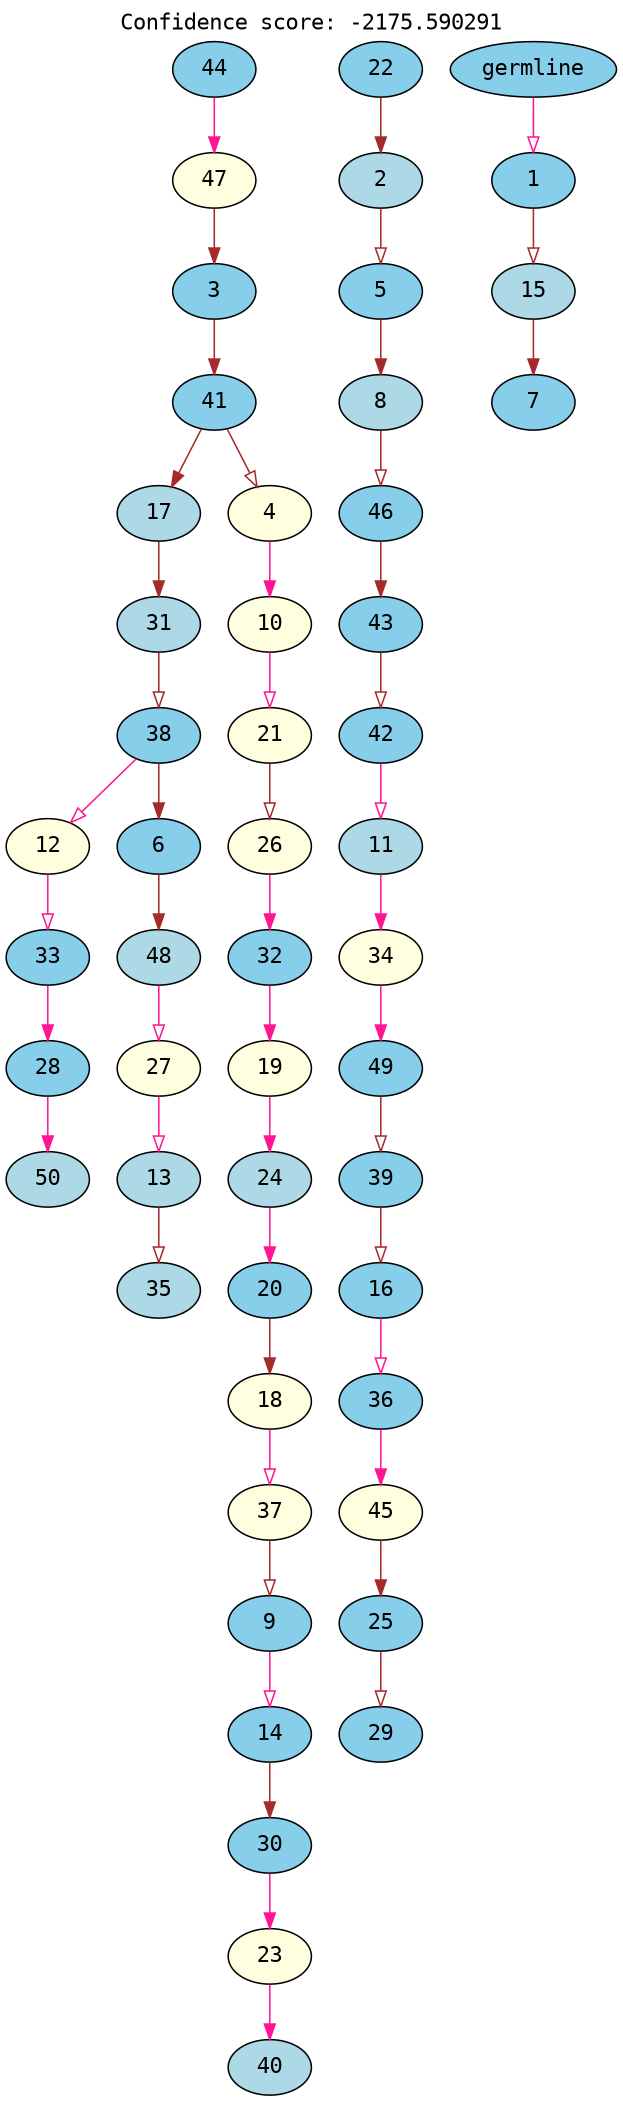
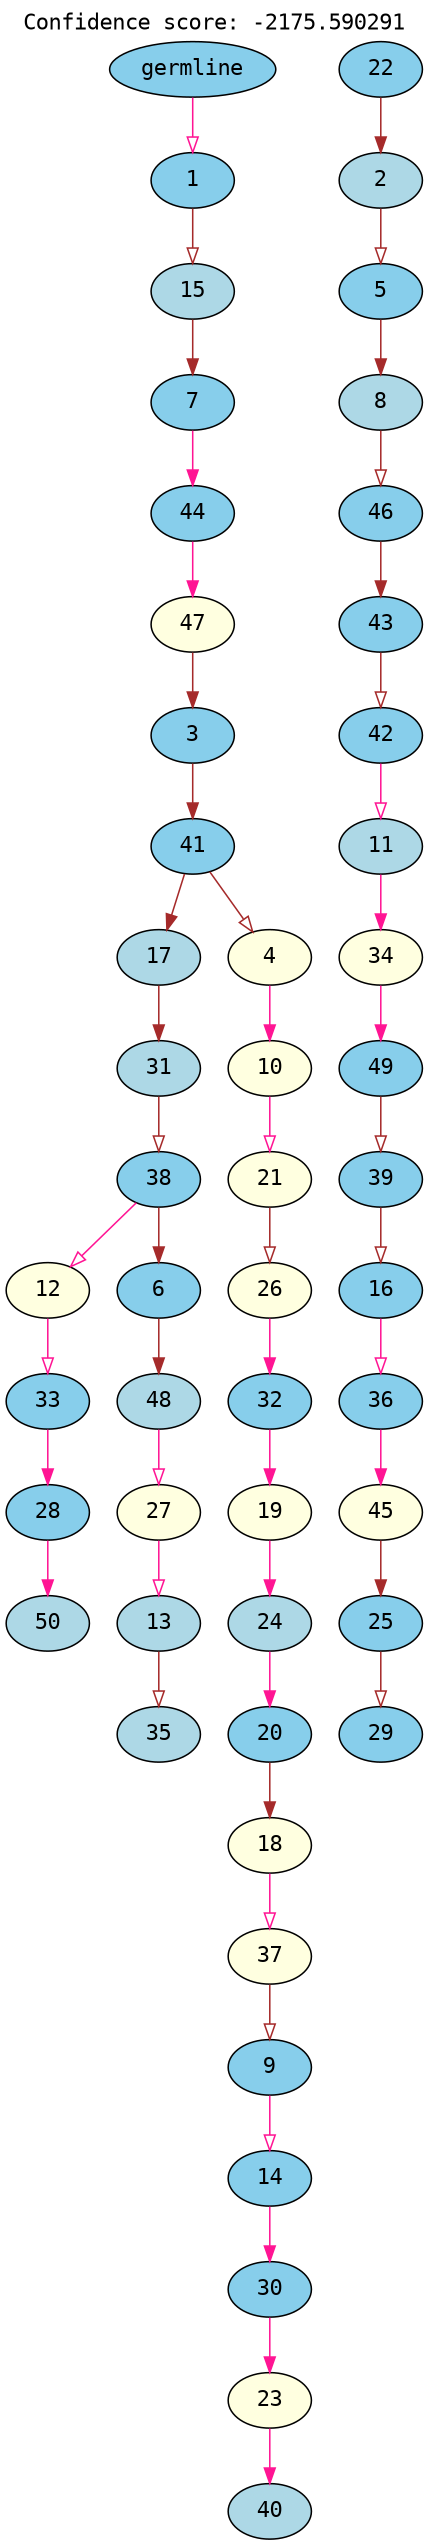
edge "7" -> "44": added
edge "14" -> "30": color brown -> deeppink
